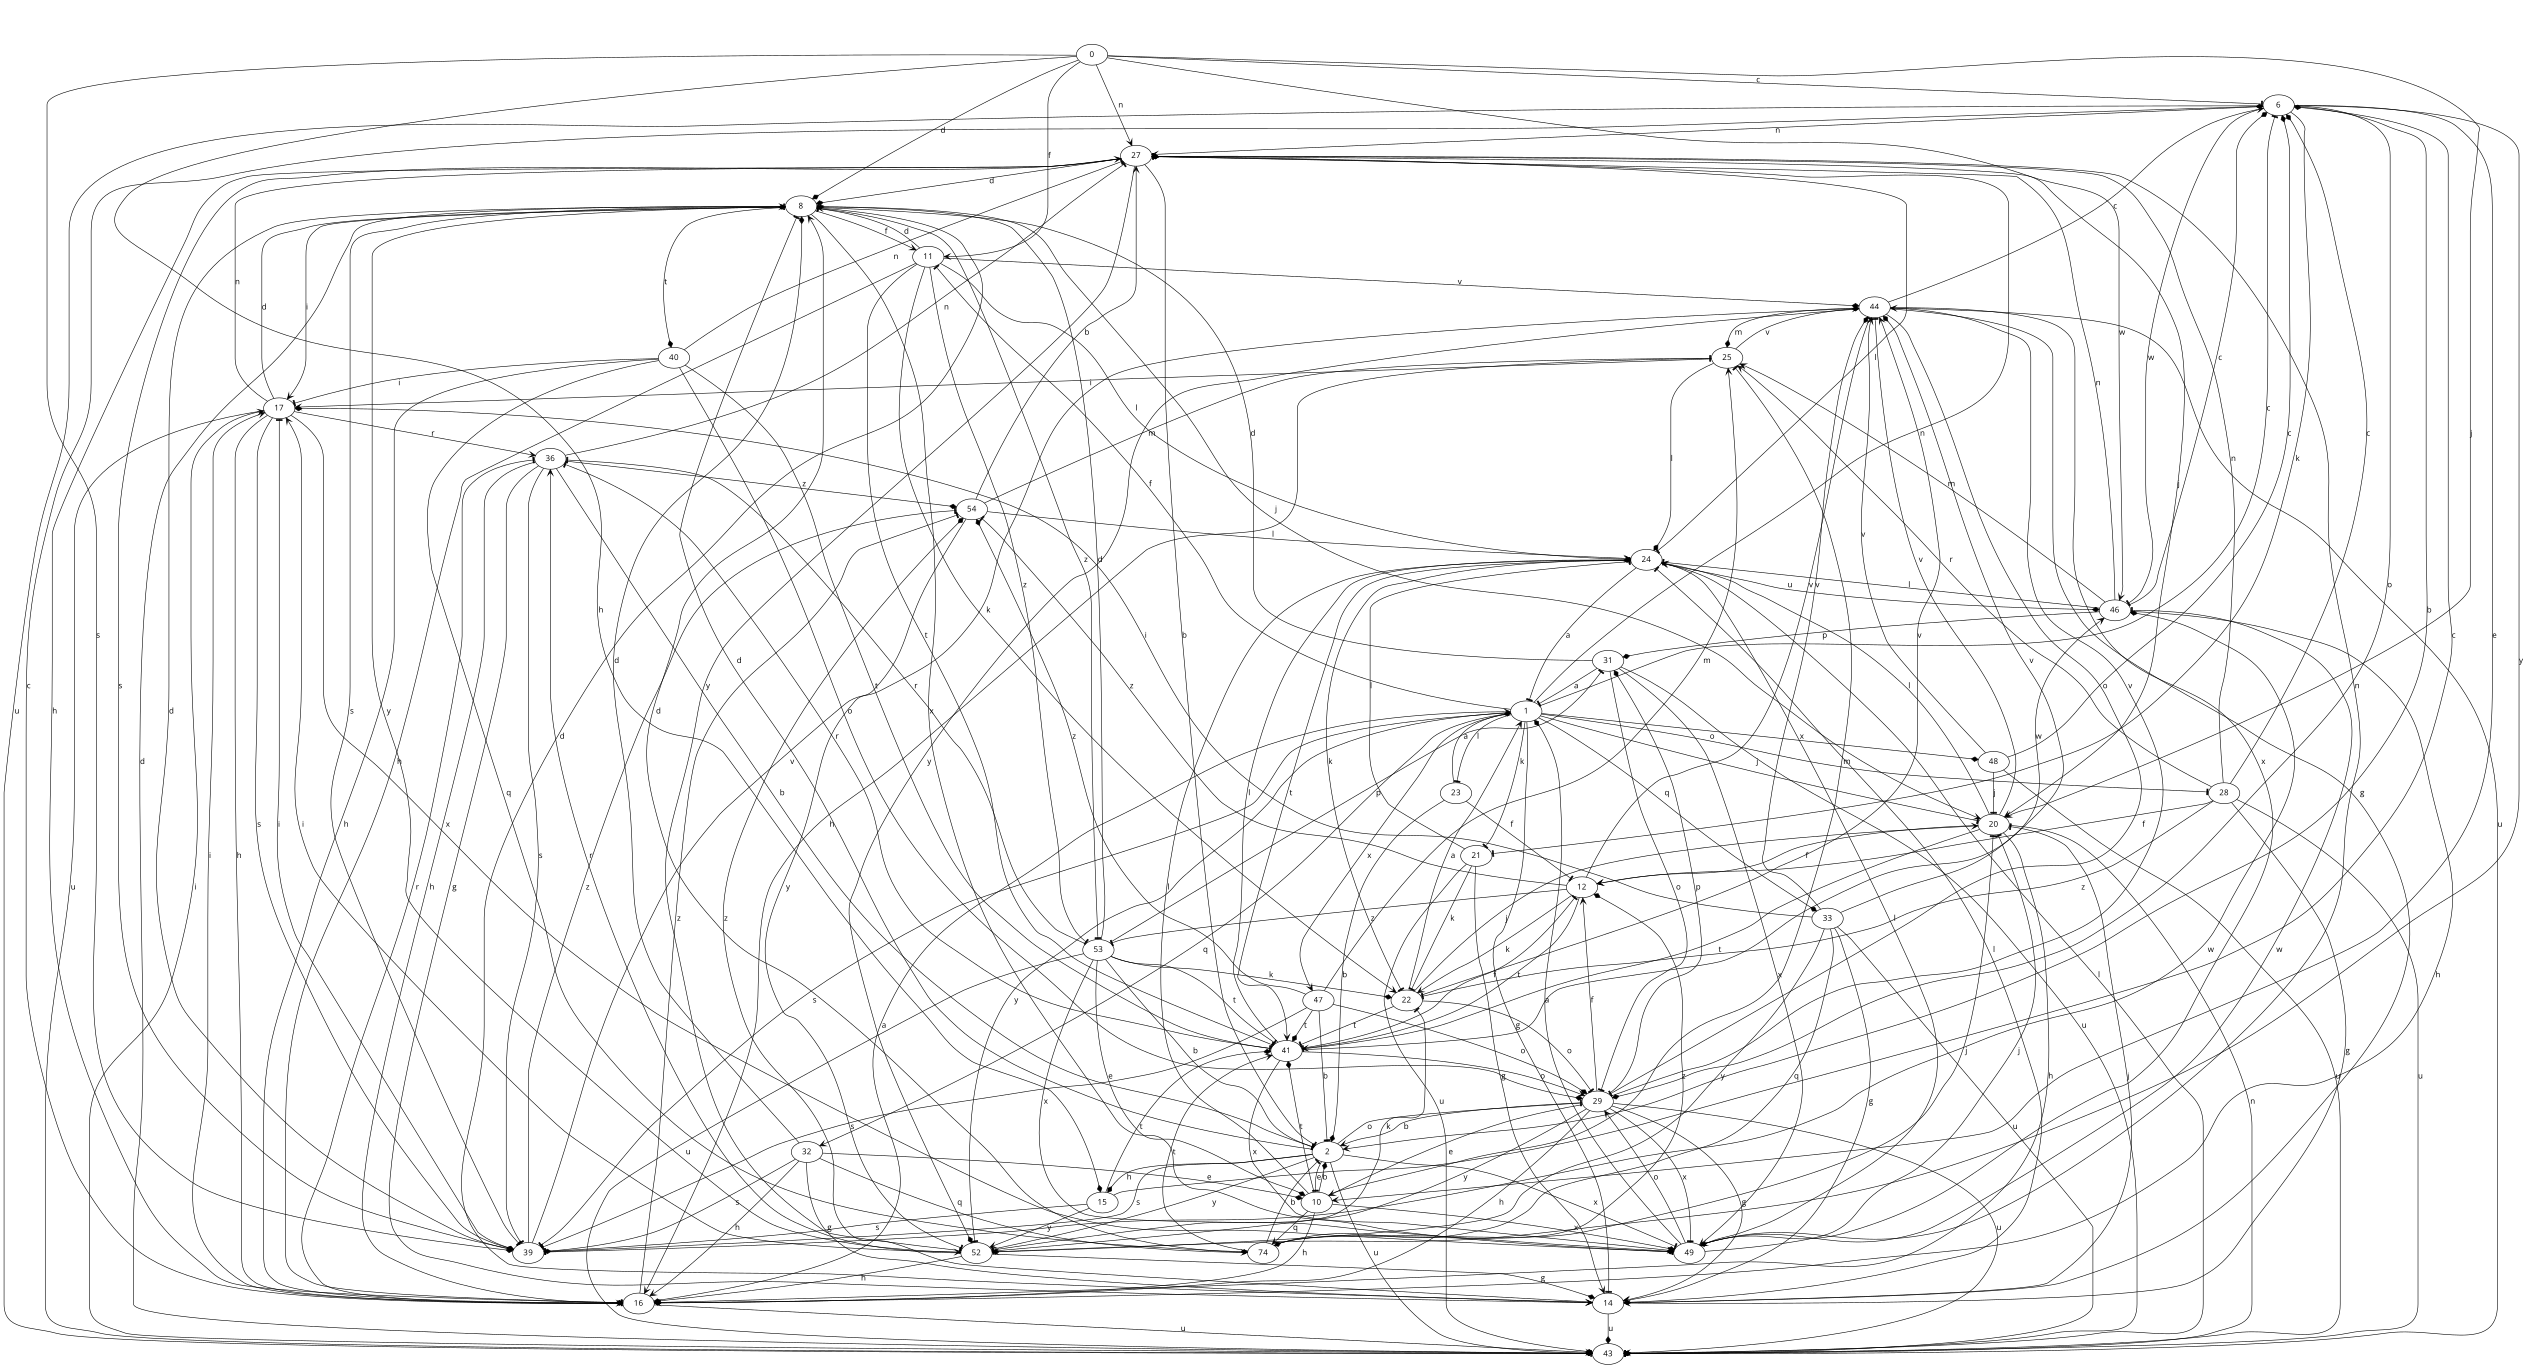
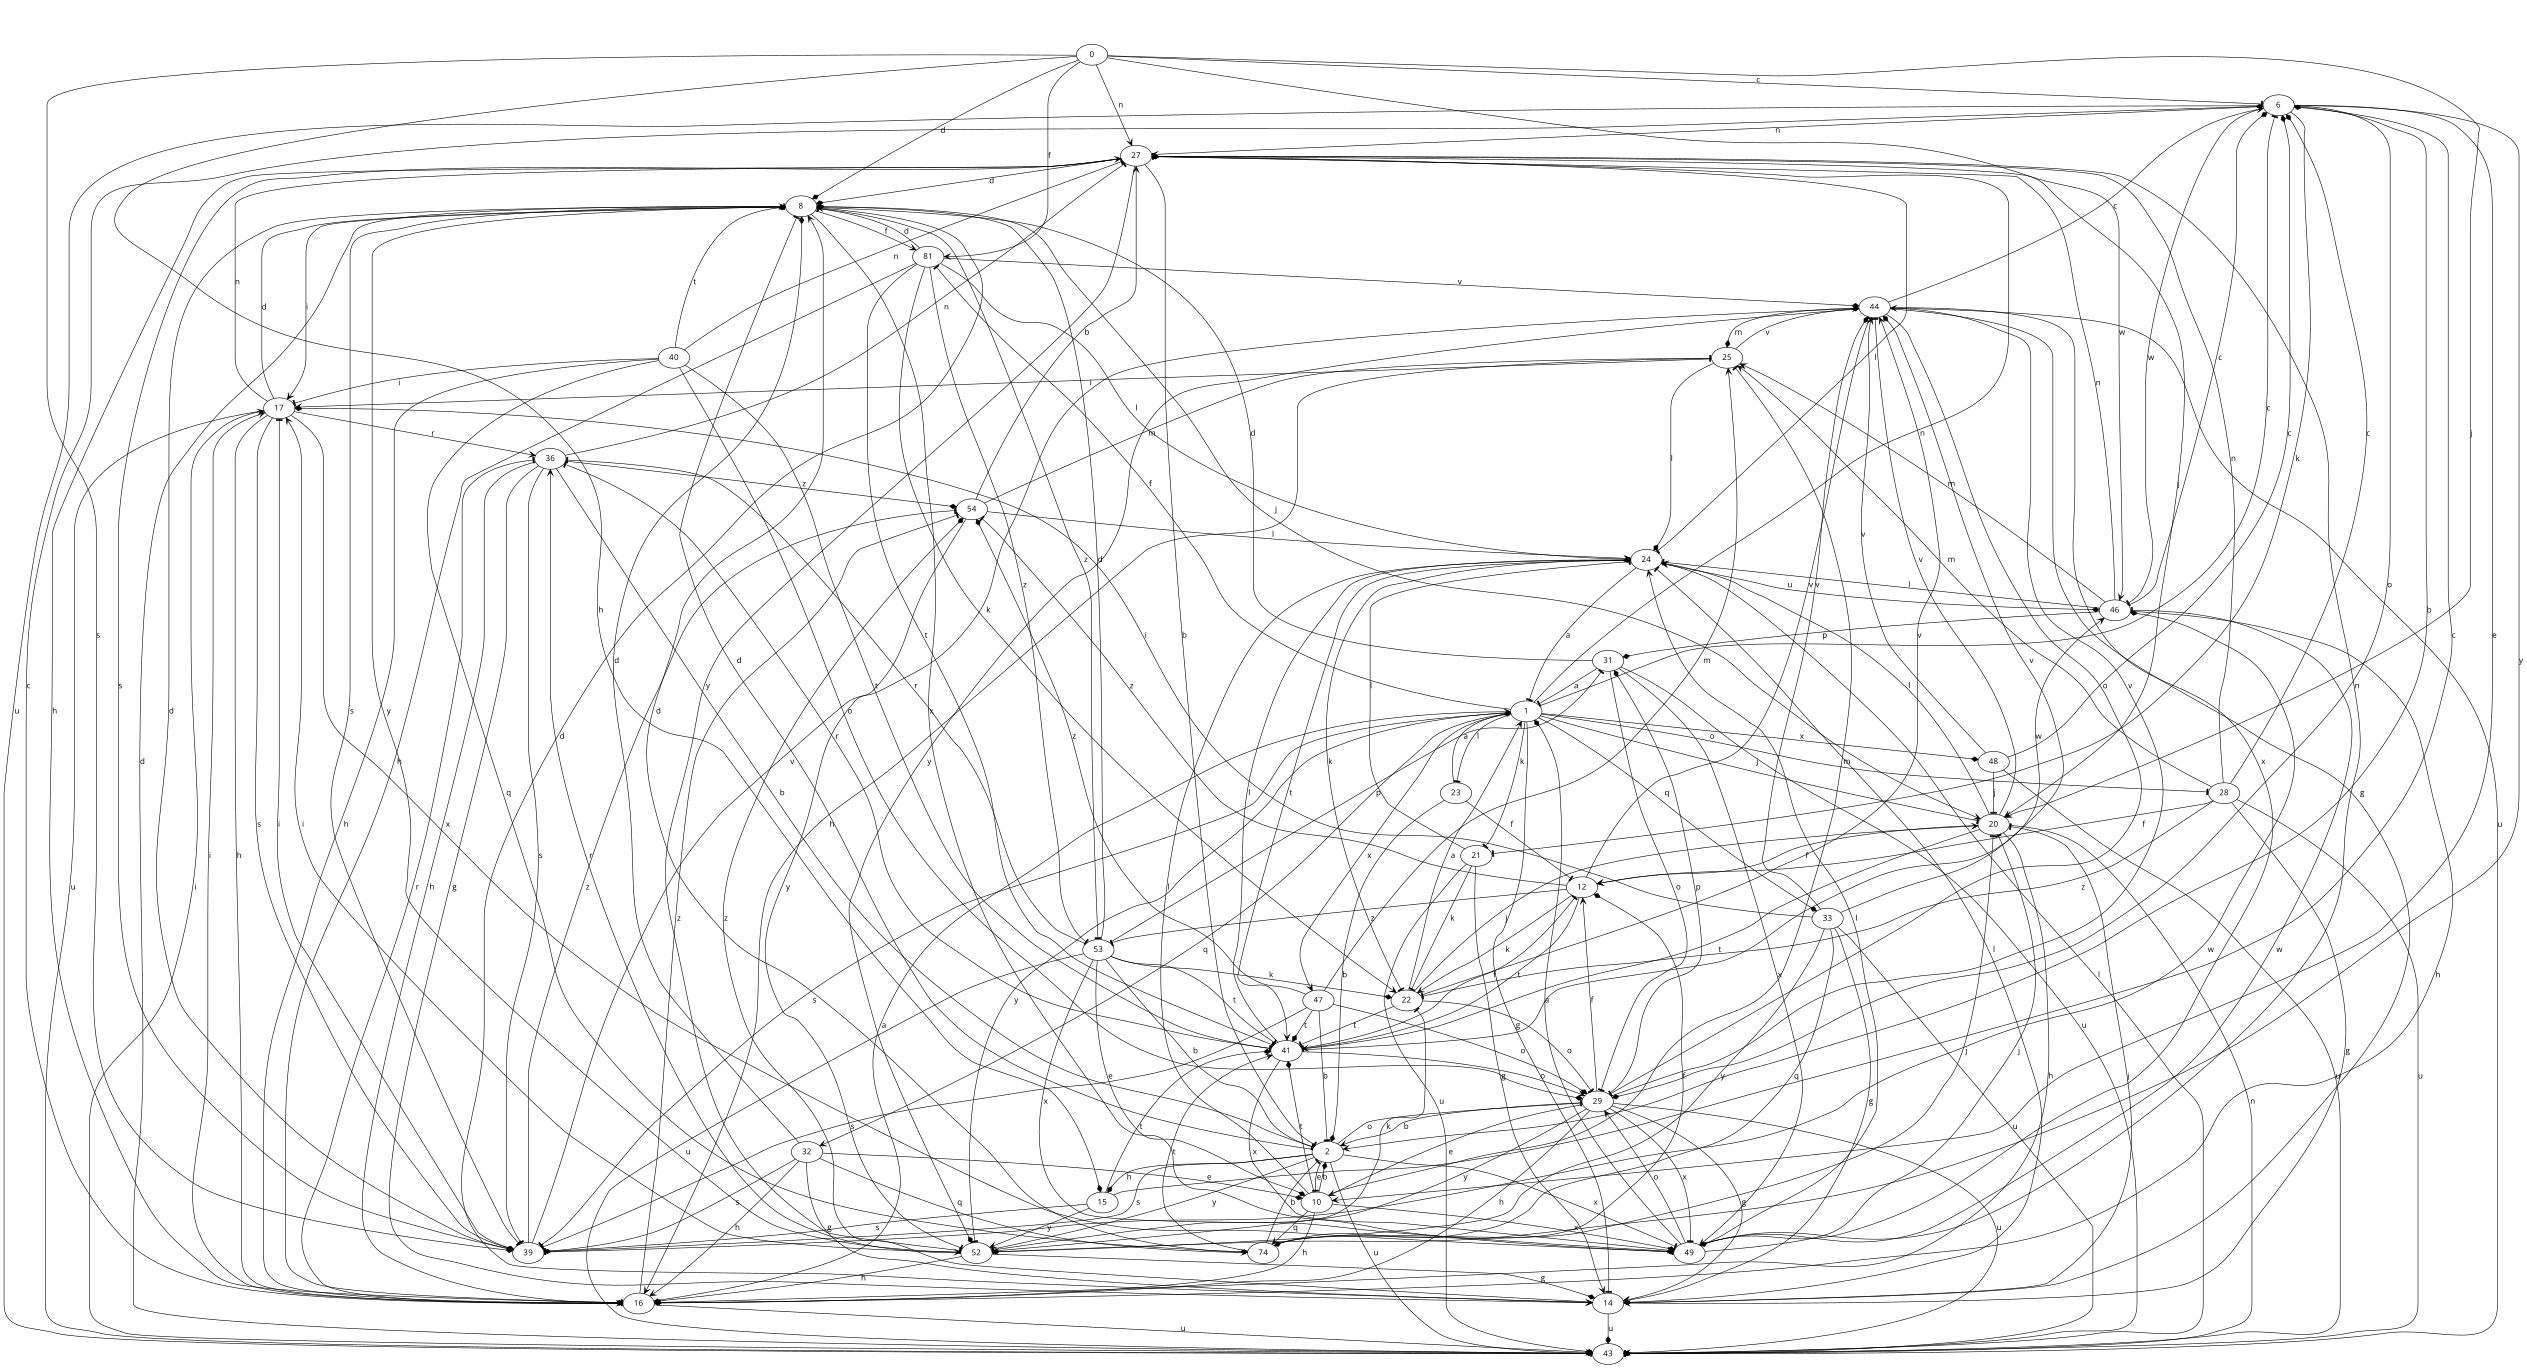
edge "8" -> "40": reversed
node "11": label "11" -> "81"
edge "28" -> "25": label "r" -> "m"
edge "24" -> "49": reversed
edge "74" -> "12": label "z" -> "f"
